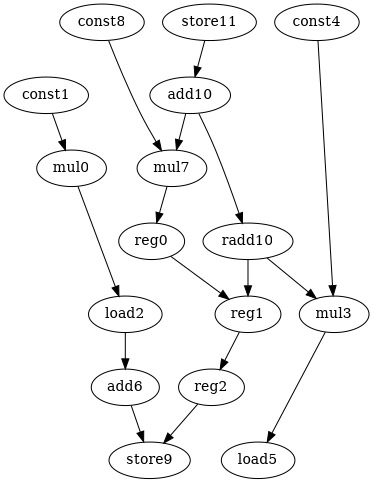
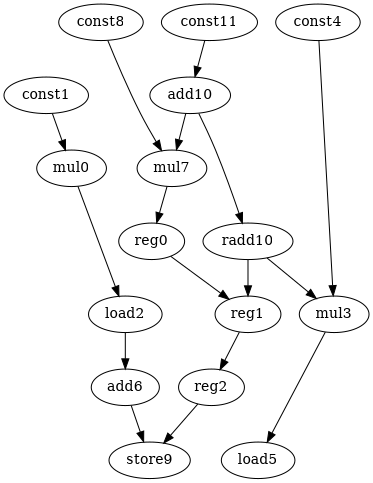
node "store11": label "store11" -> "const11"
